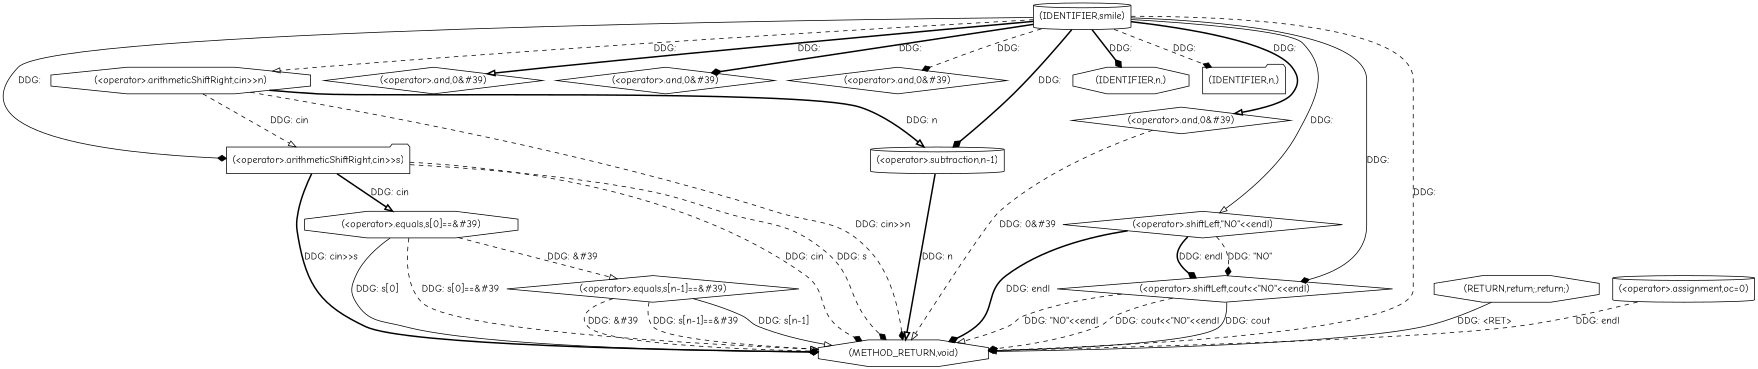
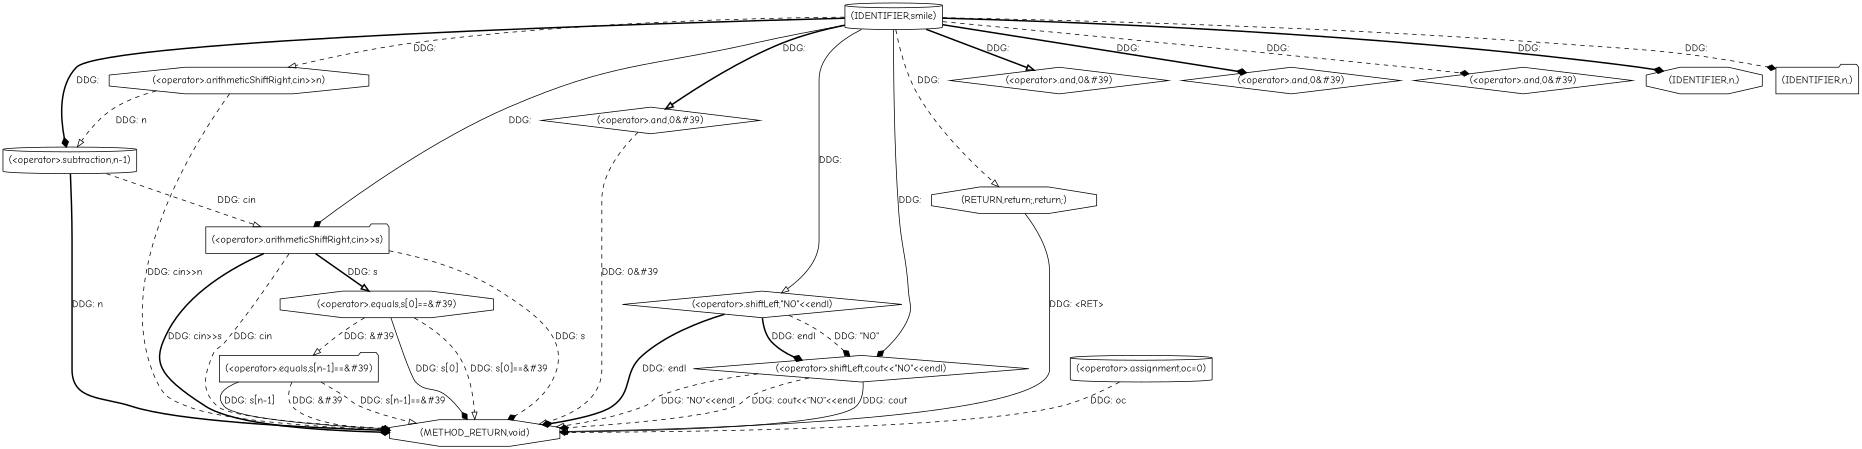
edge "(<operator>.arithmeticShiftRight,cin>>n)" -> "(<operator>.subtraction,n-1)": style bold -> dashed
edge "(<operator>.arithmeticShiftRight,cin>>n)" -> "(<operator>.arithmeticShiftRight,cin>>s)": now "(<operator>.subtraction,n-1)" -> "(<operator>.arithmeticShiftRight,cin>>s)"
edge "(<operator>.arithmeticShiftRight,cin>>s)" -> "(<operator>.equals,s[0]==&#39)": label "DDG: cin" -> "DDG: s"
edge "(IDENTIFIER,smile)" -> "(METHOD_RETURN,void)": now "(IDENTIFIER,smile)" -> "(RETURN,return;,return;)"
node "(<operator>.equals,s[n-1]==&#39)": shape diamond -> folder
edge "(<operator>.assignment,oc=0)" -> "(METHOD_RETURN,void)": label "DDG: endl" -> "DDG: oc"
